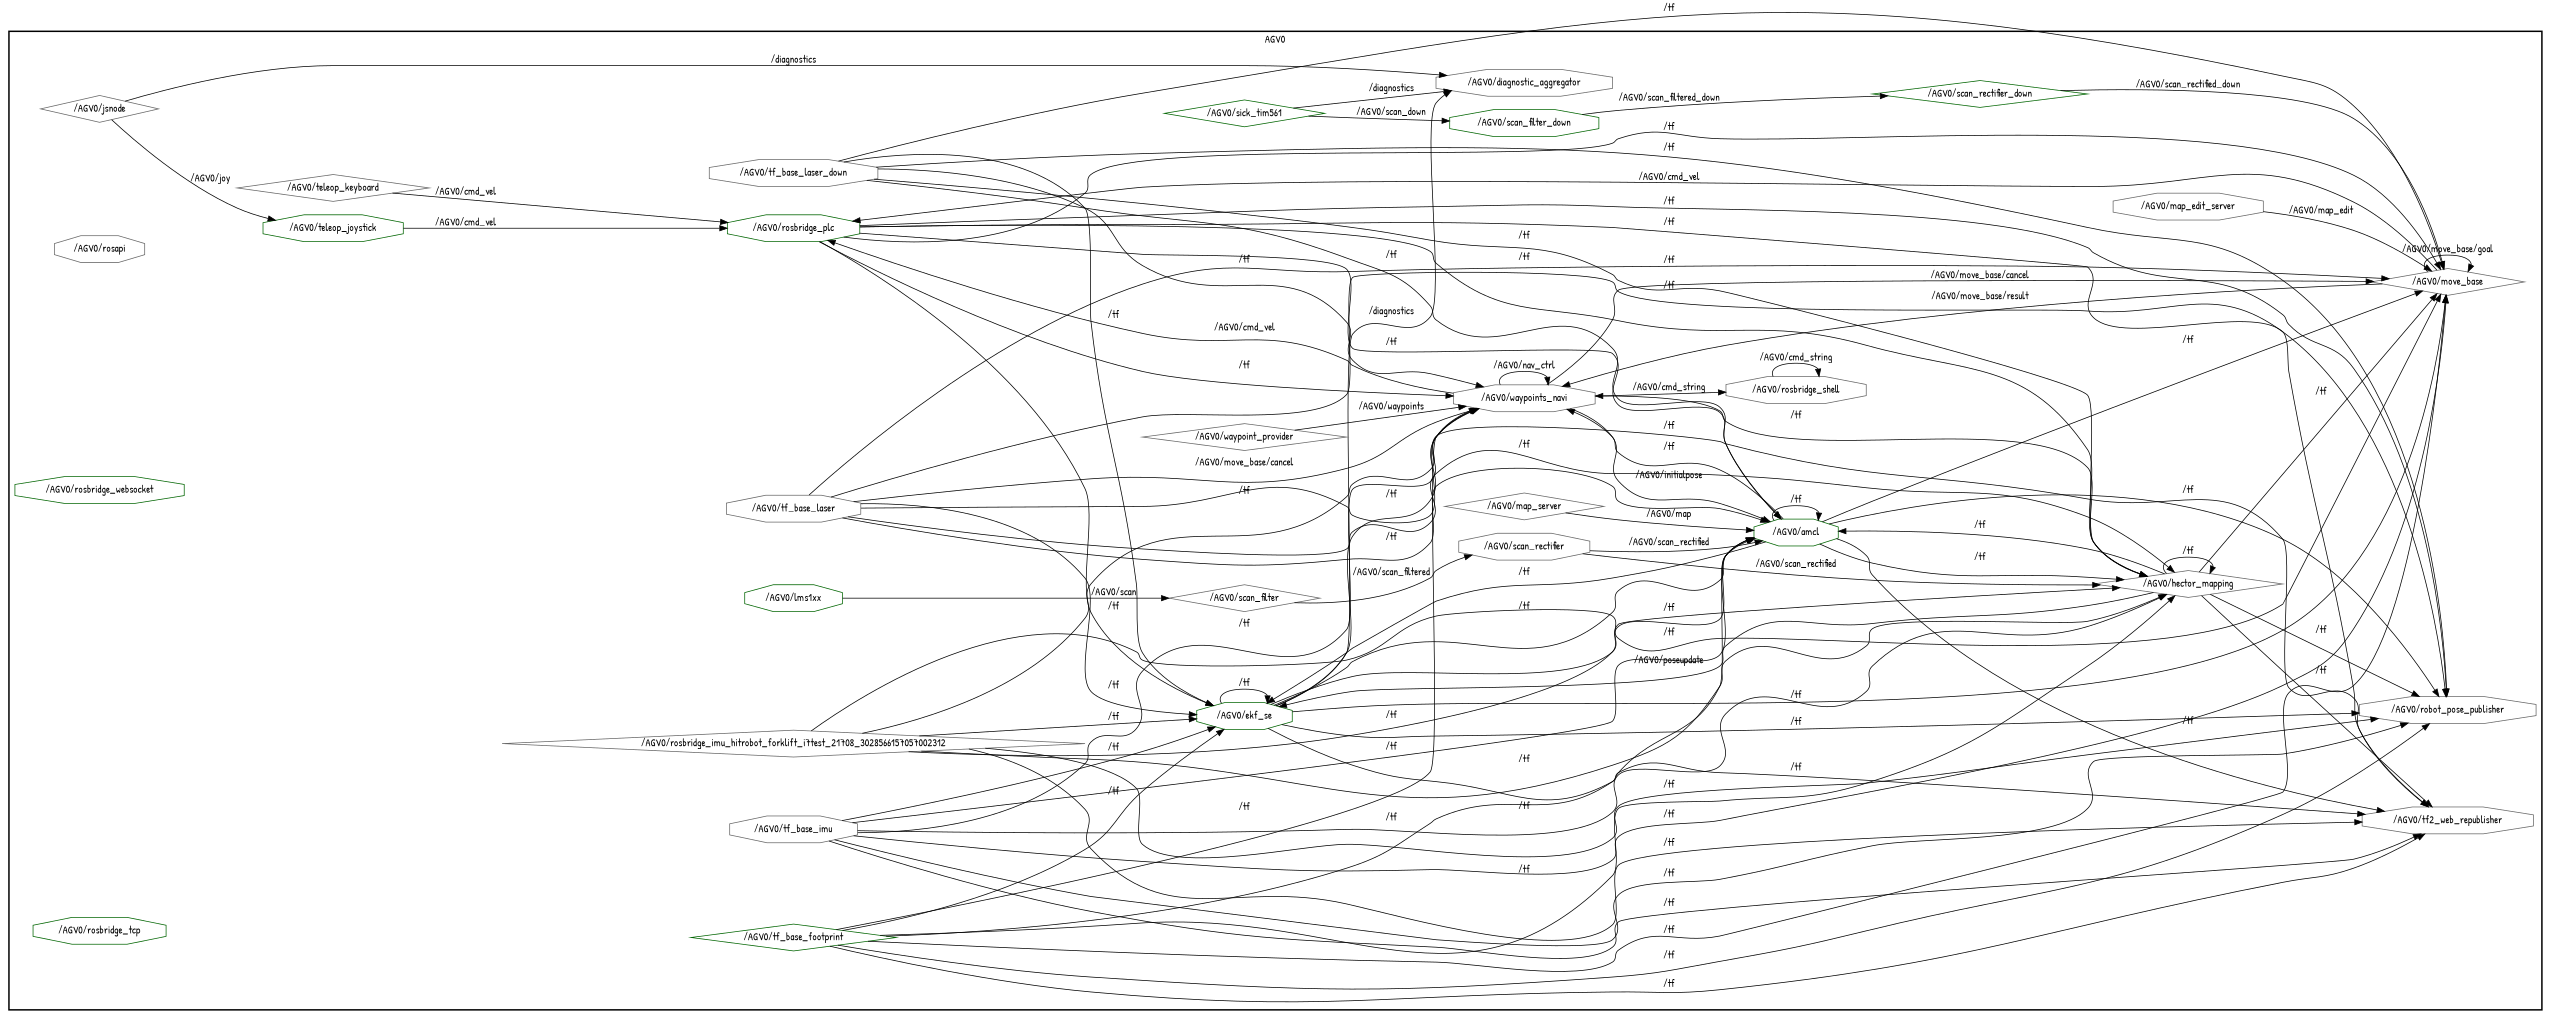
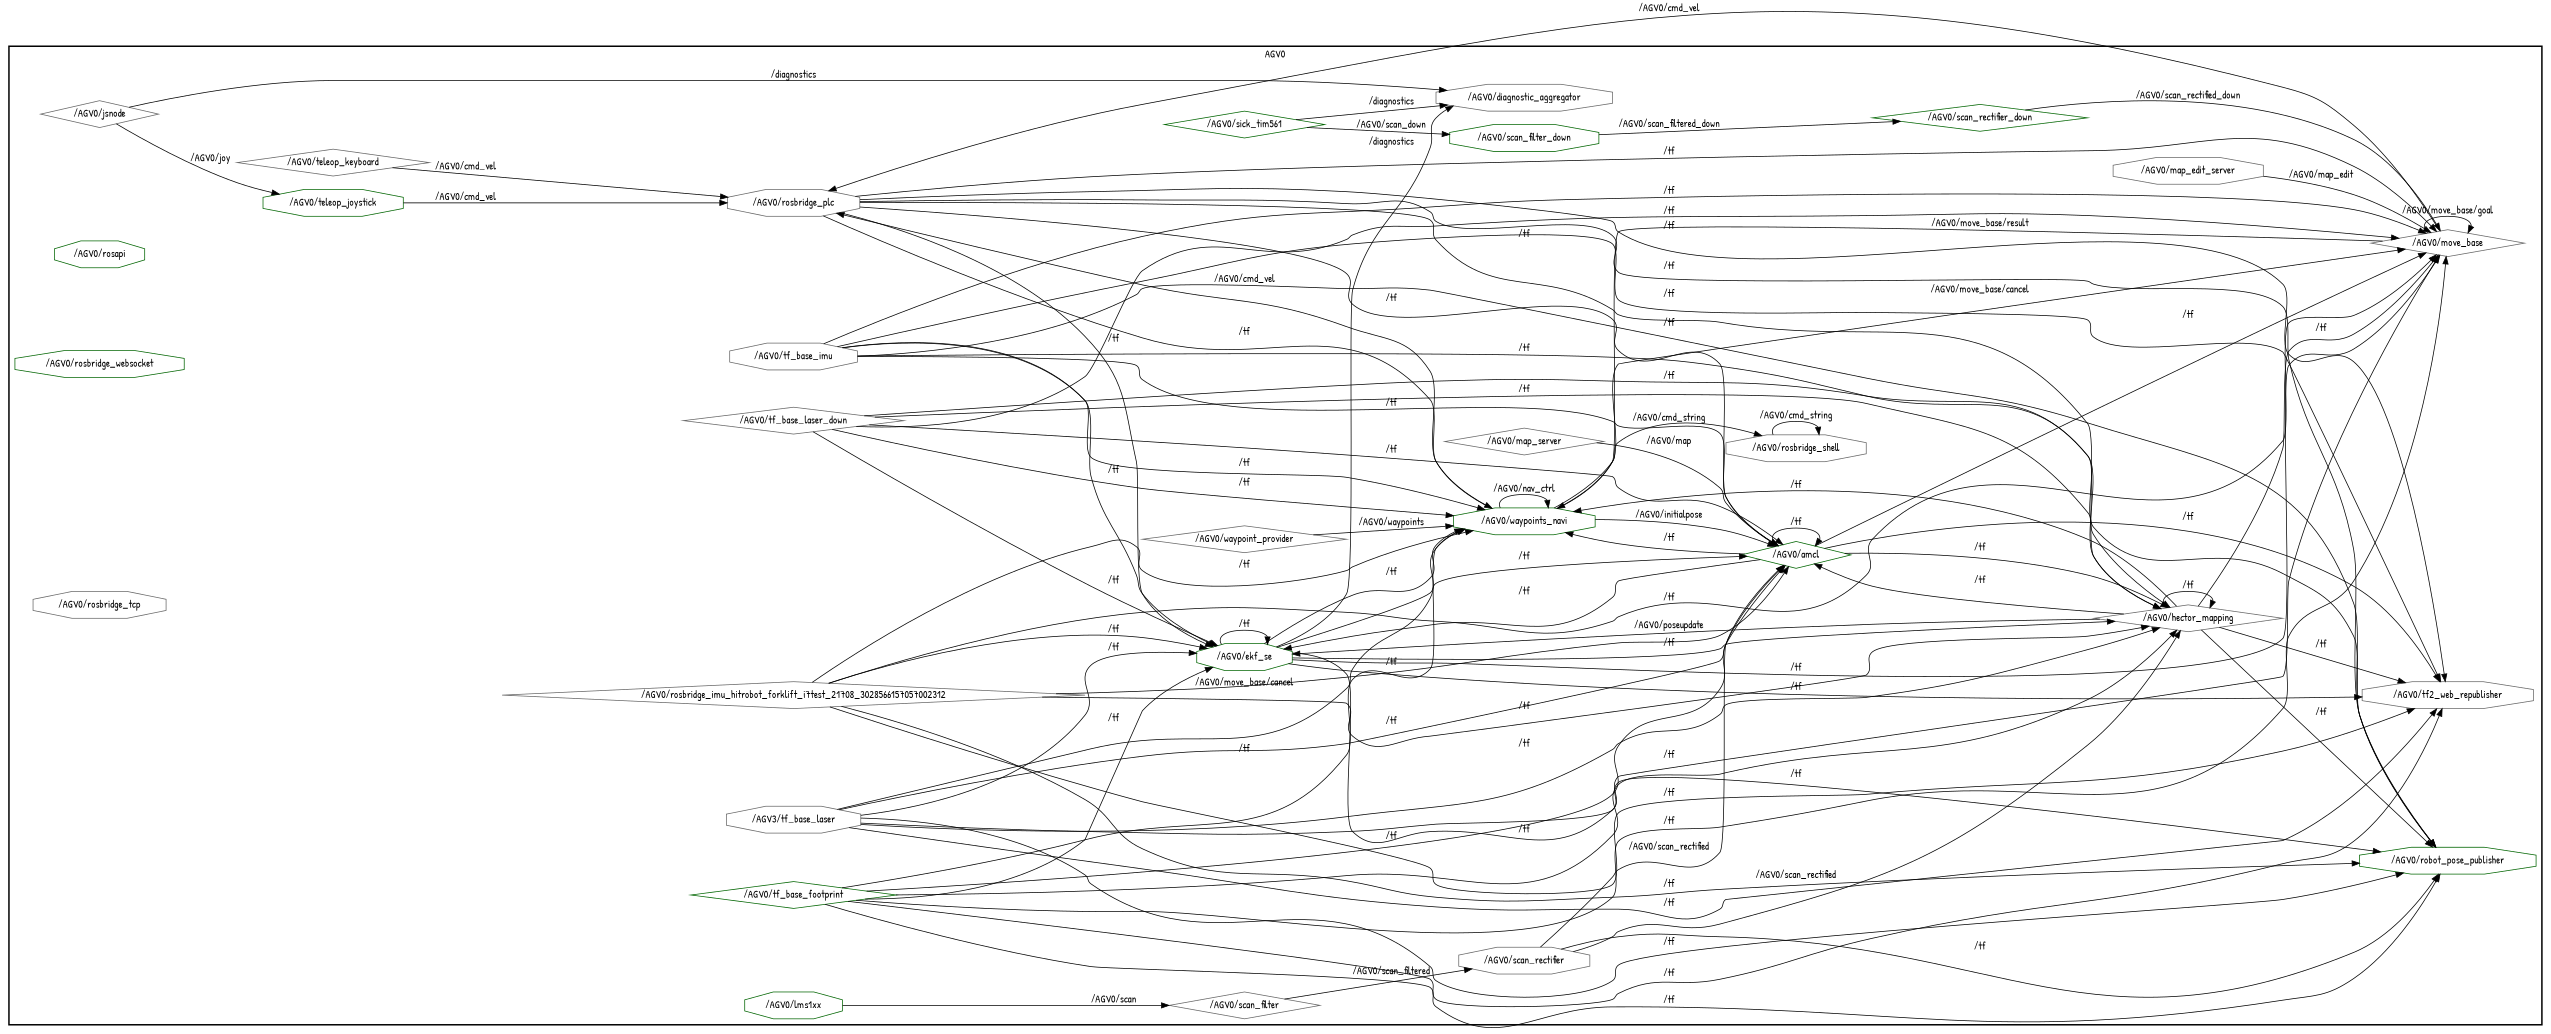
node "/AGV0/tf_base_laser_down": shape octagon -> diamond
node "/AGV0/rosbridge_plc": color darkgreen -> gray40
node "/AGV0/rosapi": color gray40 -> darkgreen
node "/AGV0/waypoints_navi": color gray40 -> darkgreen
edge "/AGV0/amcl" -> "/AGV0/robot_pose_publisher": now "/AGV0/scan_rectifier" -> "/AGV0/robot_pose_publisher"
node "/AGV0/tf_base_laser": label "/AGV0/tf_base_laser" -> "/AGV3/tf_base_laser"
node "/AGV0/amcl": shape octagon -> diamond
node "/AGV0/robot_pose_publisher": color gray40 -> darkgreen
node "/AGV0/rosbridge_tcp": color darkgreen -> gray40
